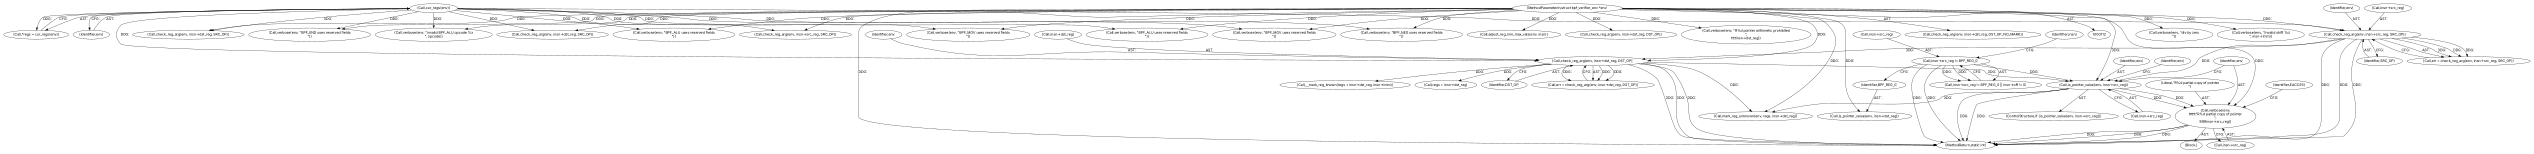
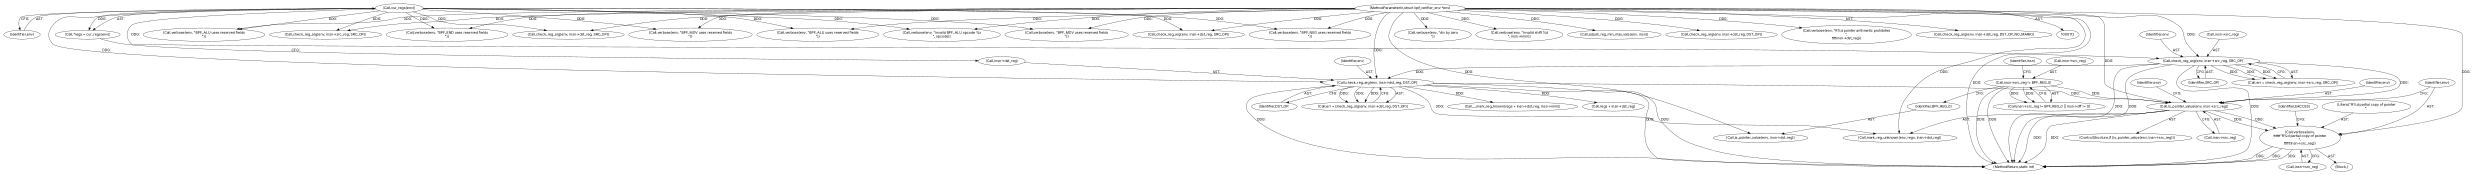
edge "(Call,*regs = cur_regs(env))" -> "(Call,cur_regs(env))": now "(Call,*regs = cur_regs(env))" -> "(Call,insn->dst_reg)"
edge "(Call,is_pointer_value(env, insn->src_reg))" -> "(Call,mark_reg_unknown(env, regs, insn->dst_reg))": label "DDG: " -> "AST: "
